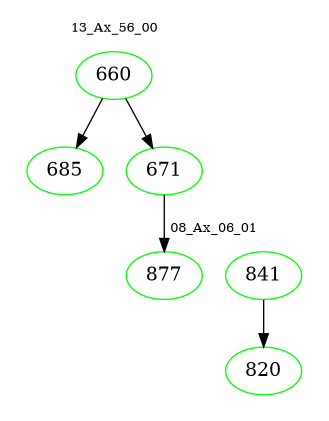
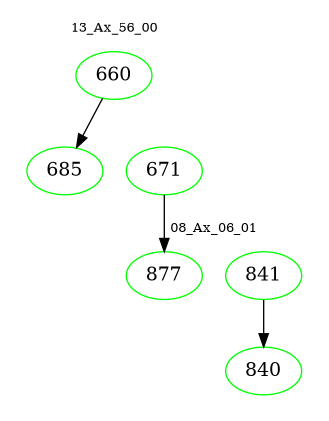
edge "660" -> "671": removed
node "820": label "820" -> "840"
